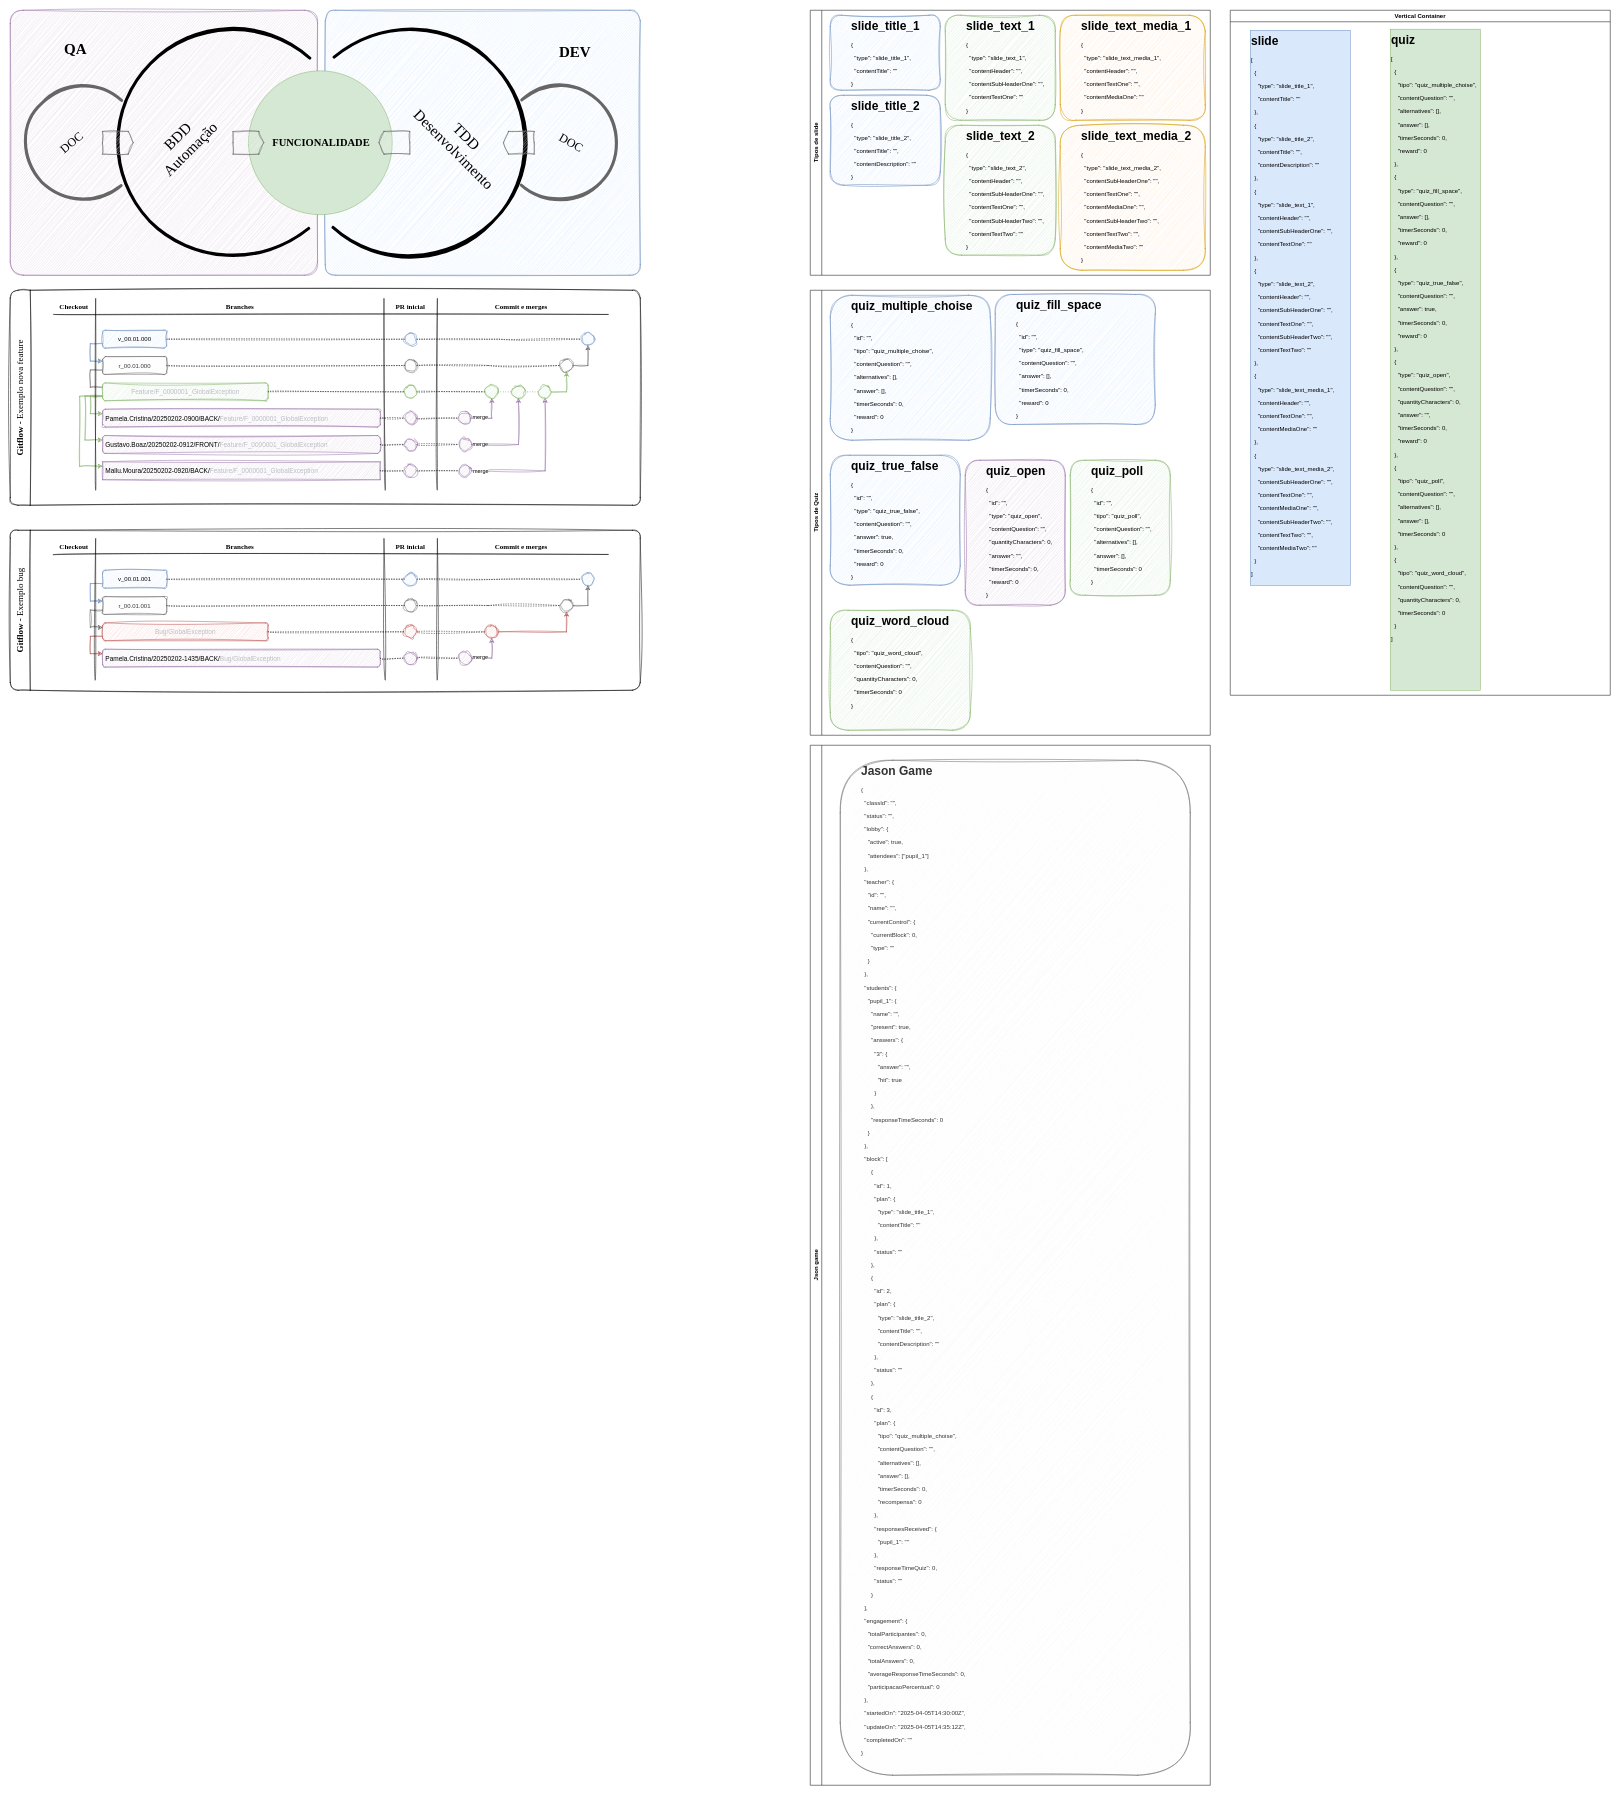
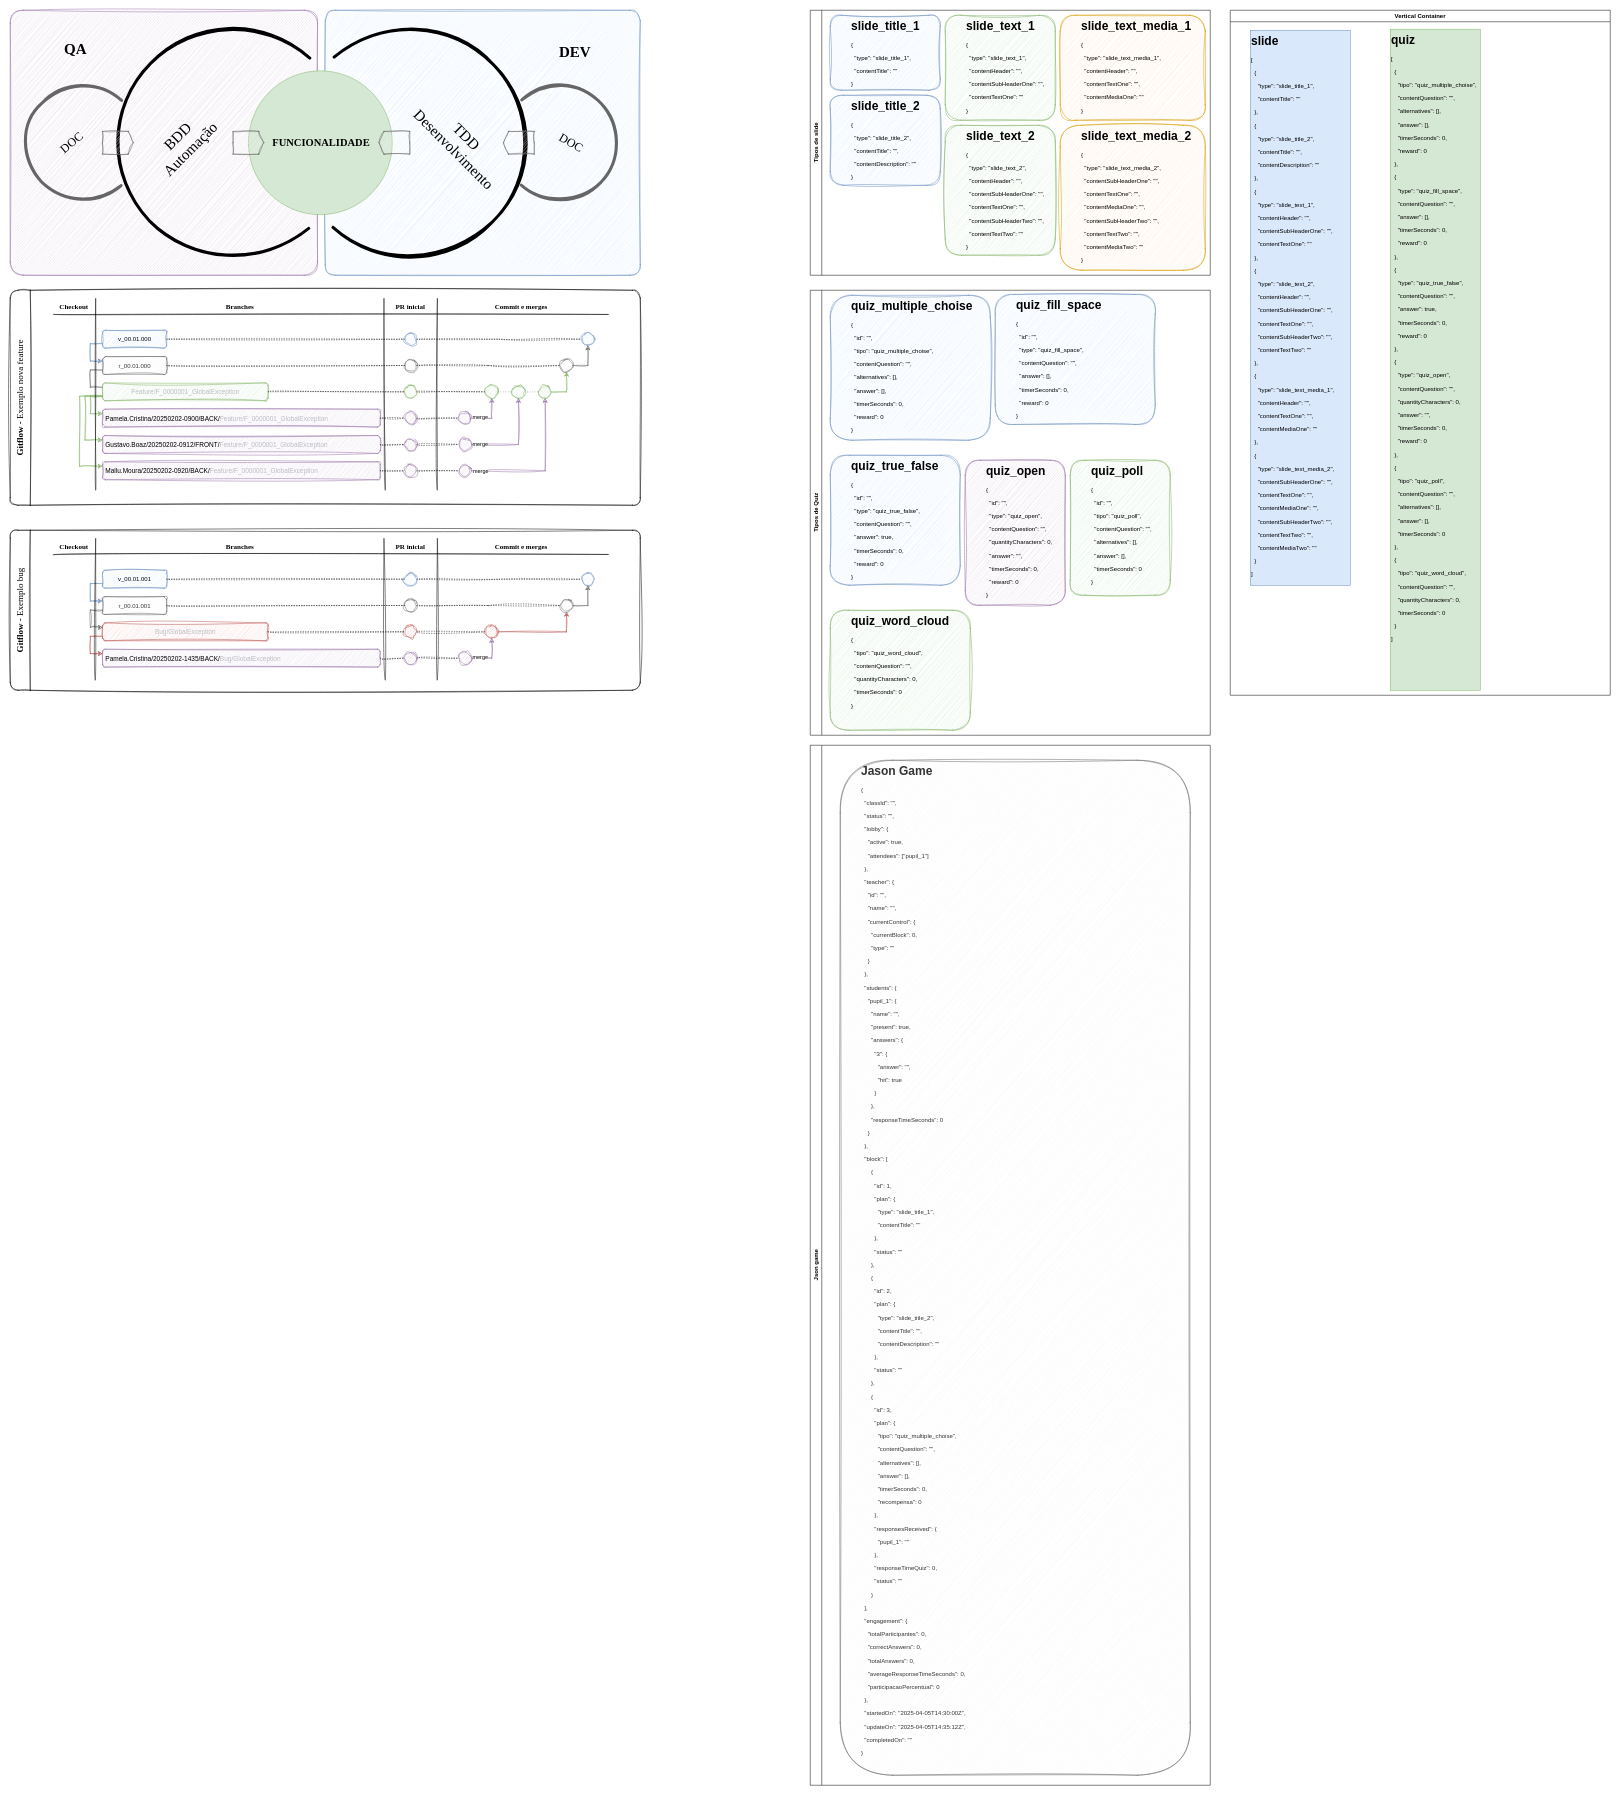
node "Mallu.Moura/20250202-0920/BACK/Feature/F_0000001_GlobalException": shape rectangle -> rounded rectangle
